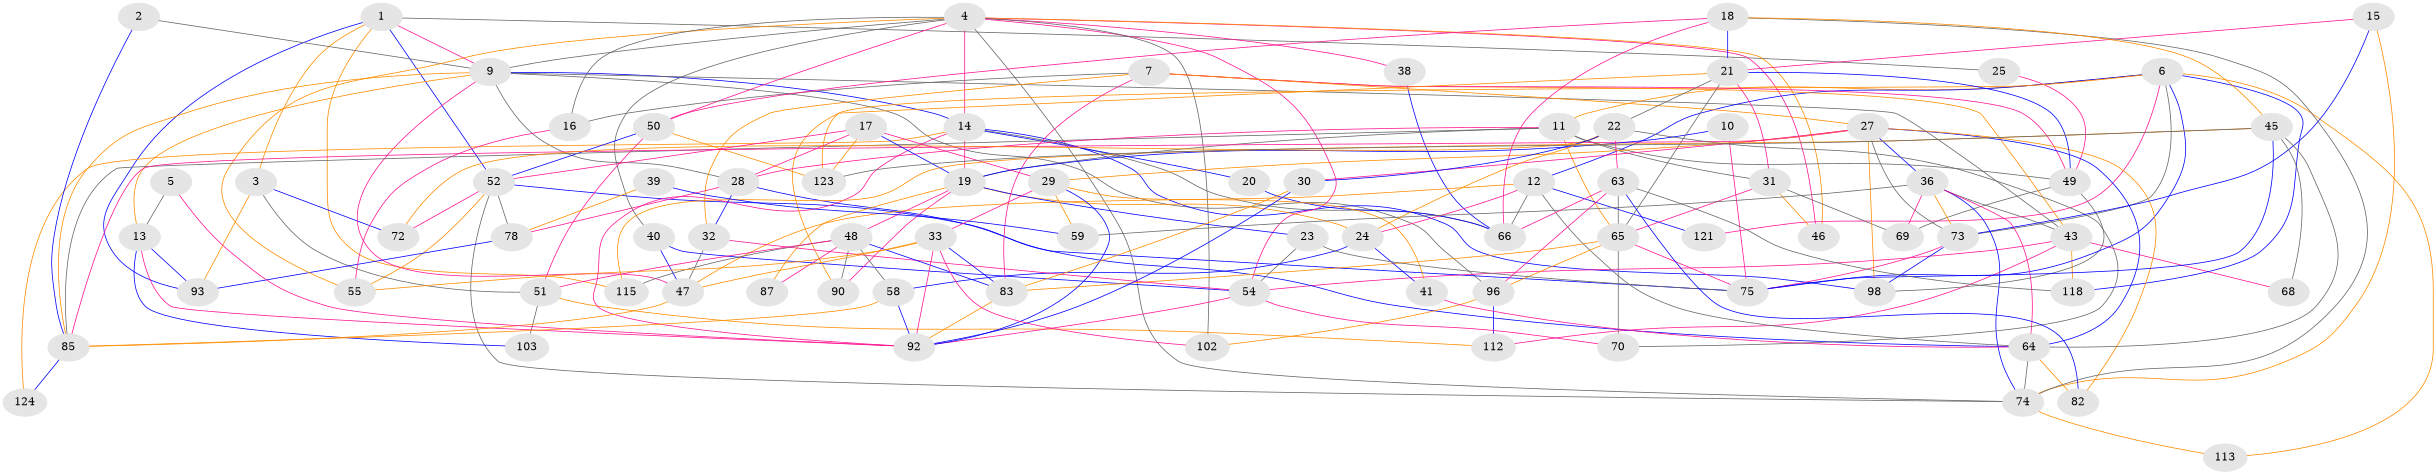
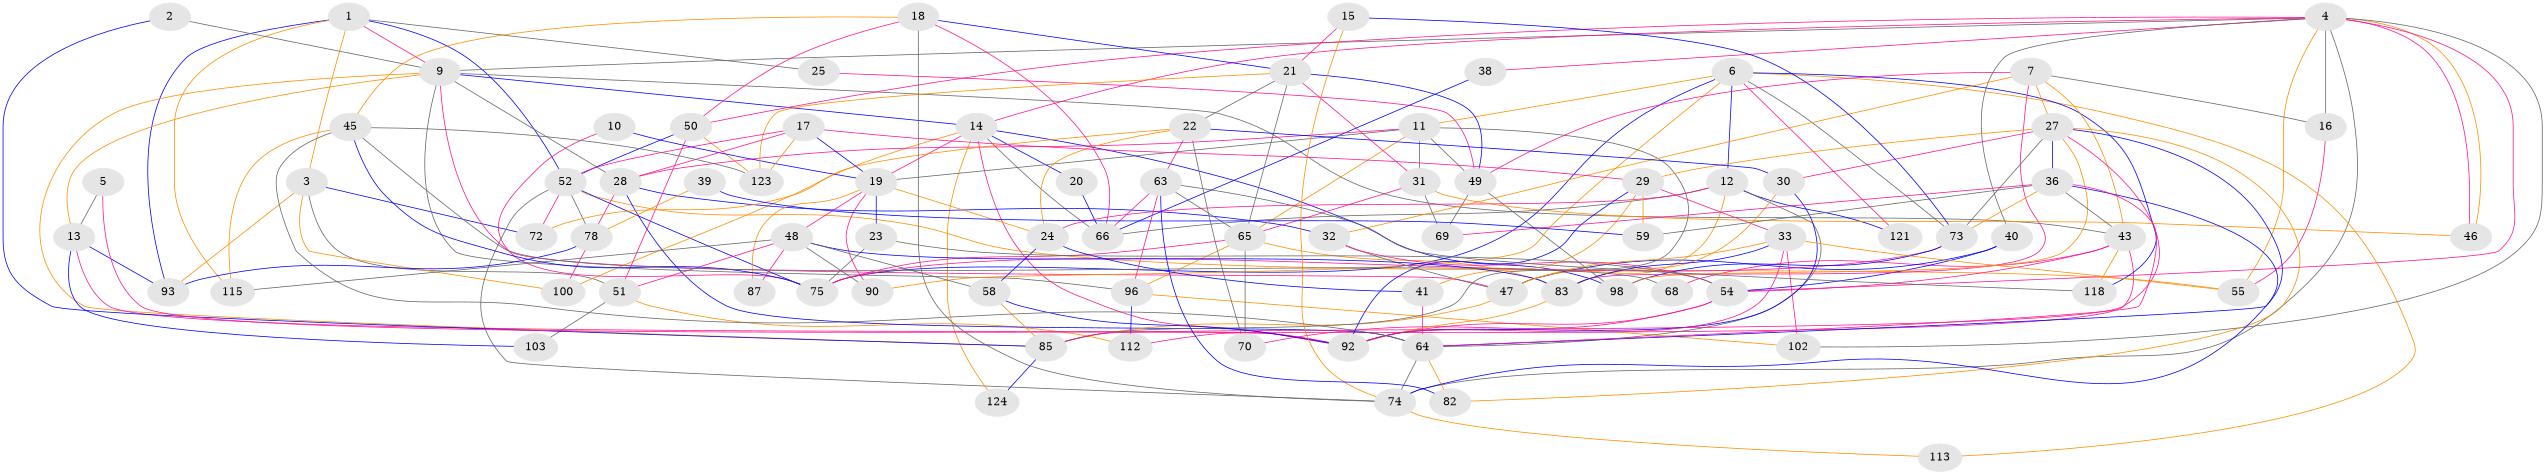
node "100": added
